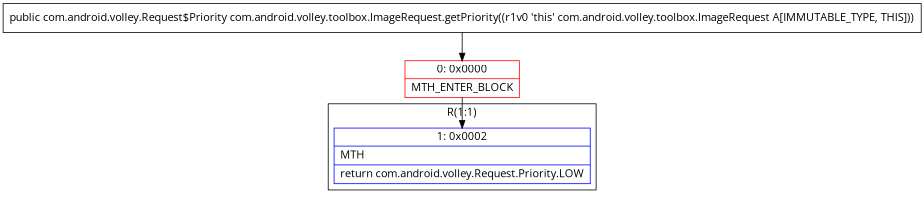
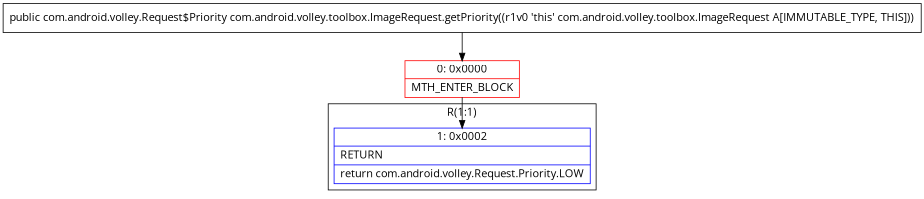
node "1: 0x0002": text "MTH" -> "RETURN"
